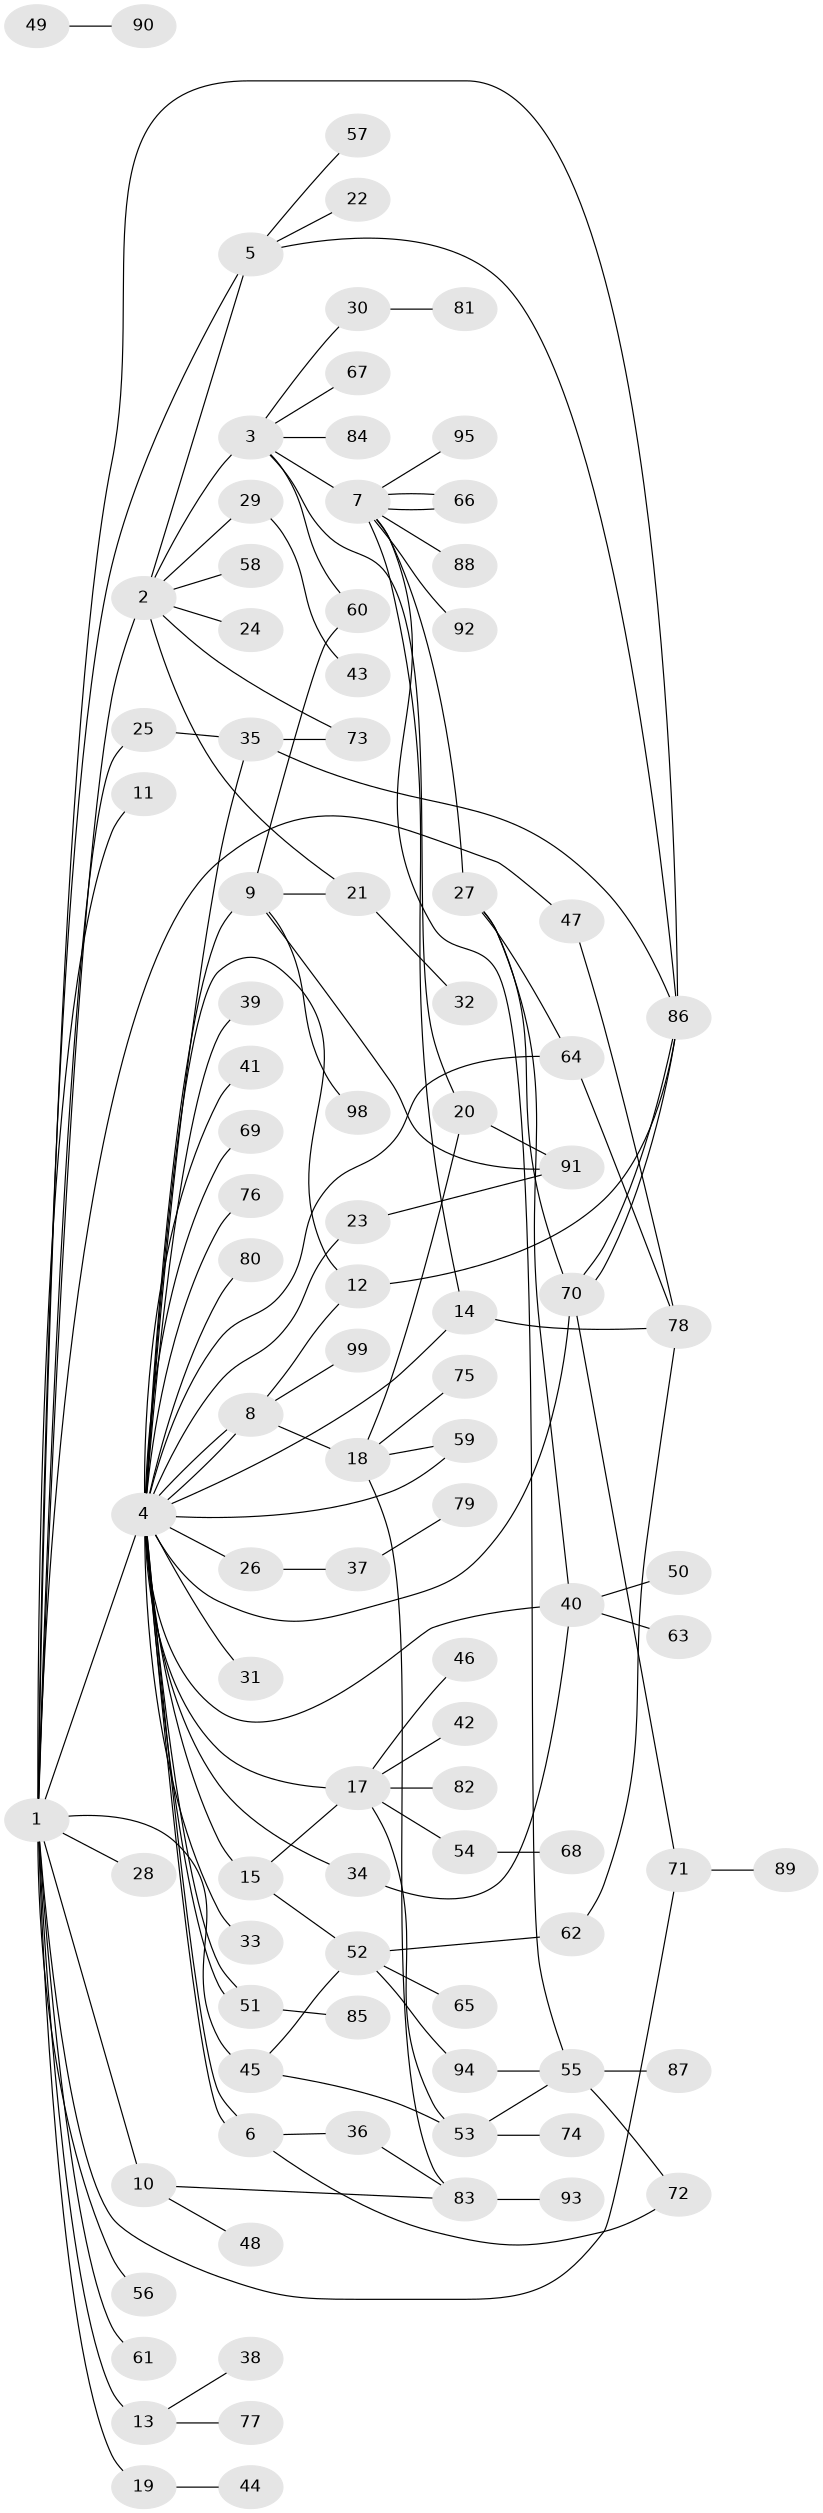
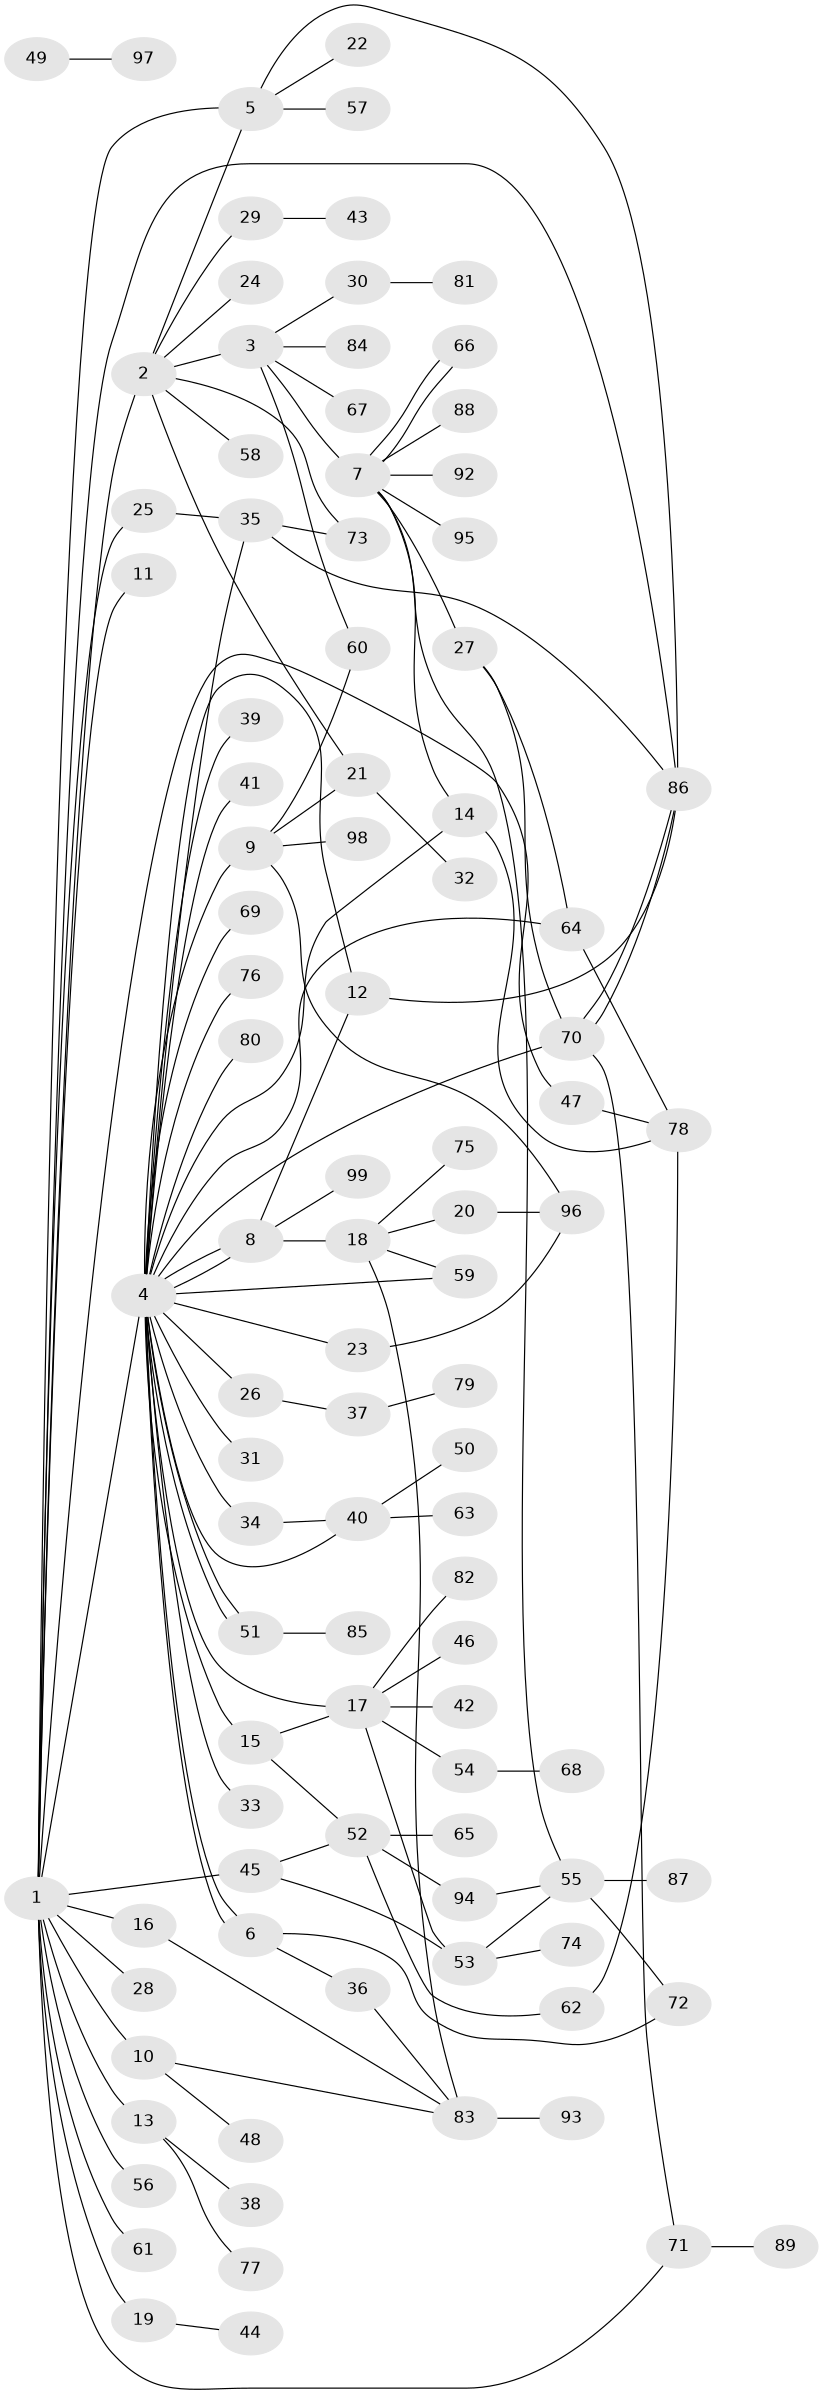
node "90": label "90" -> "97"
edge "3" -- "20": removed
node "91": label "91" -> "96"
edge "27" -- "40": removed
node "16": added
